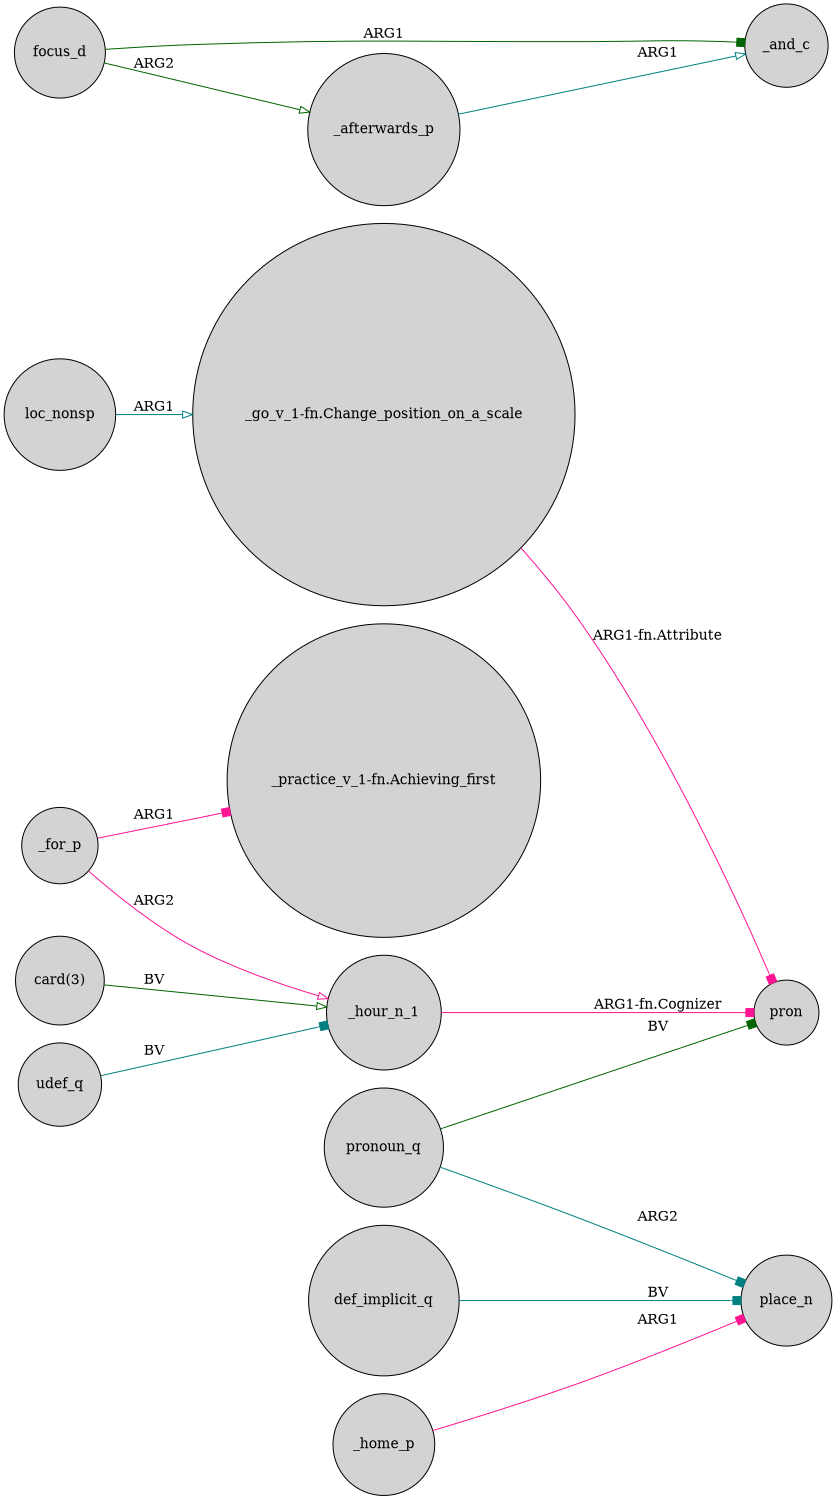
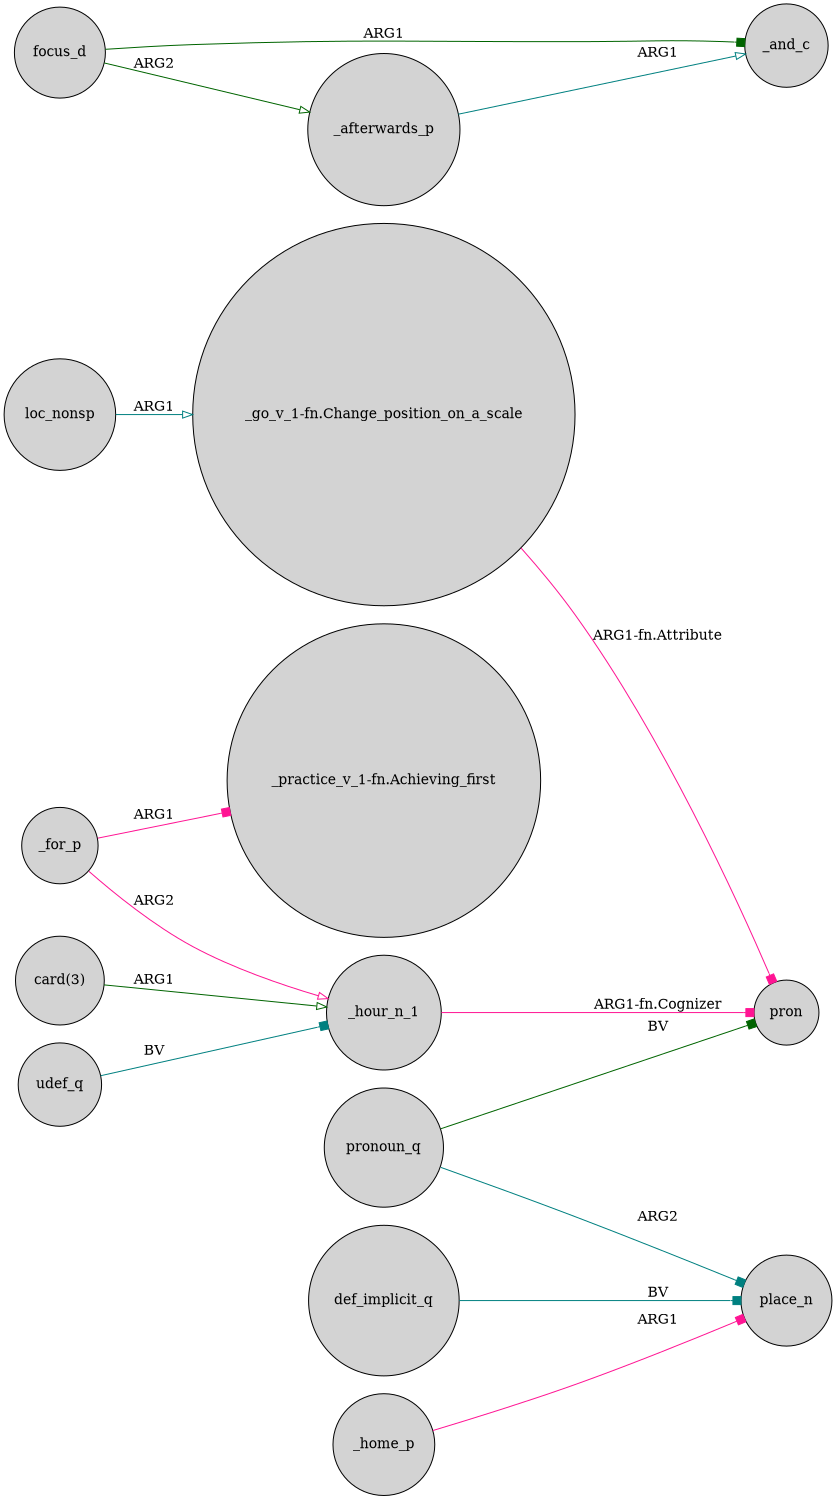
edge "card(3)" -> "_hour_n_1": label "BV" -> "ARG1"
